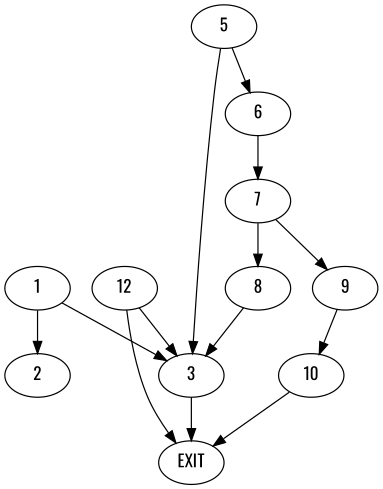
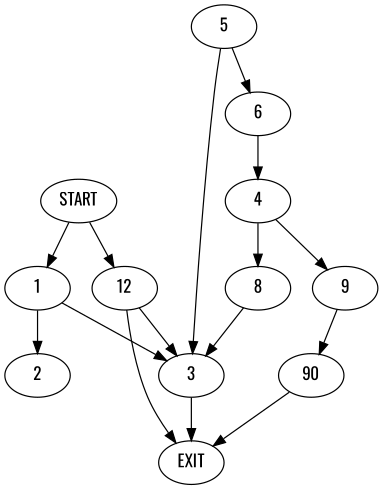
node "START": added
node "7": label "7" -> "4"
node "10": label "10" -> "90"
